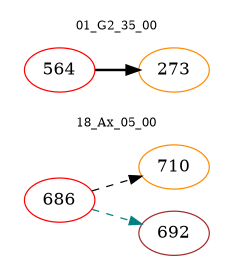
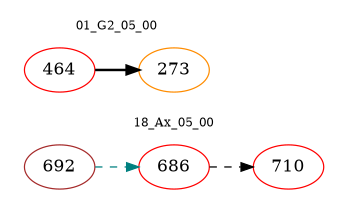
cluster "01_G2_35_00": label "01_G2_35_00" -> "01_G2_05_00"
node "564": label "564" -> "464"
node "710": color darkorange -> red
edge "686" -> "692": reversed
